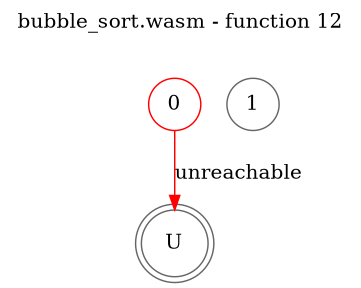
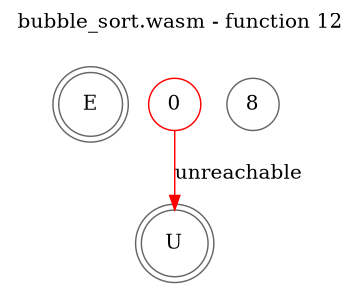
node "E": added
node "1": label "1" -> "8"
